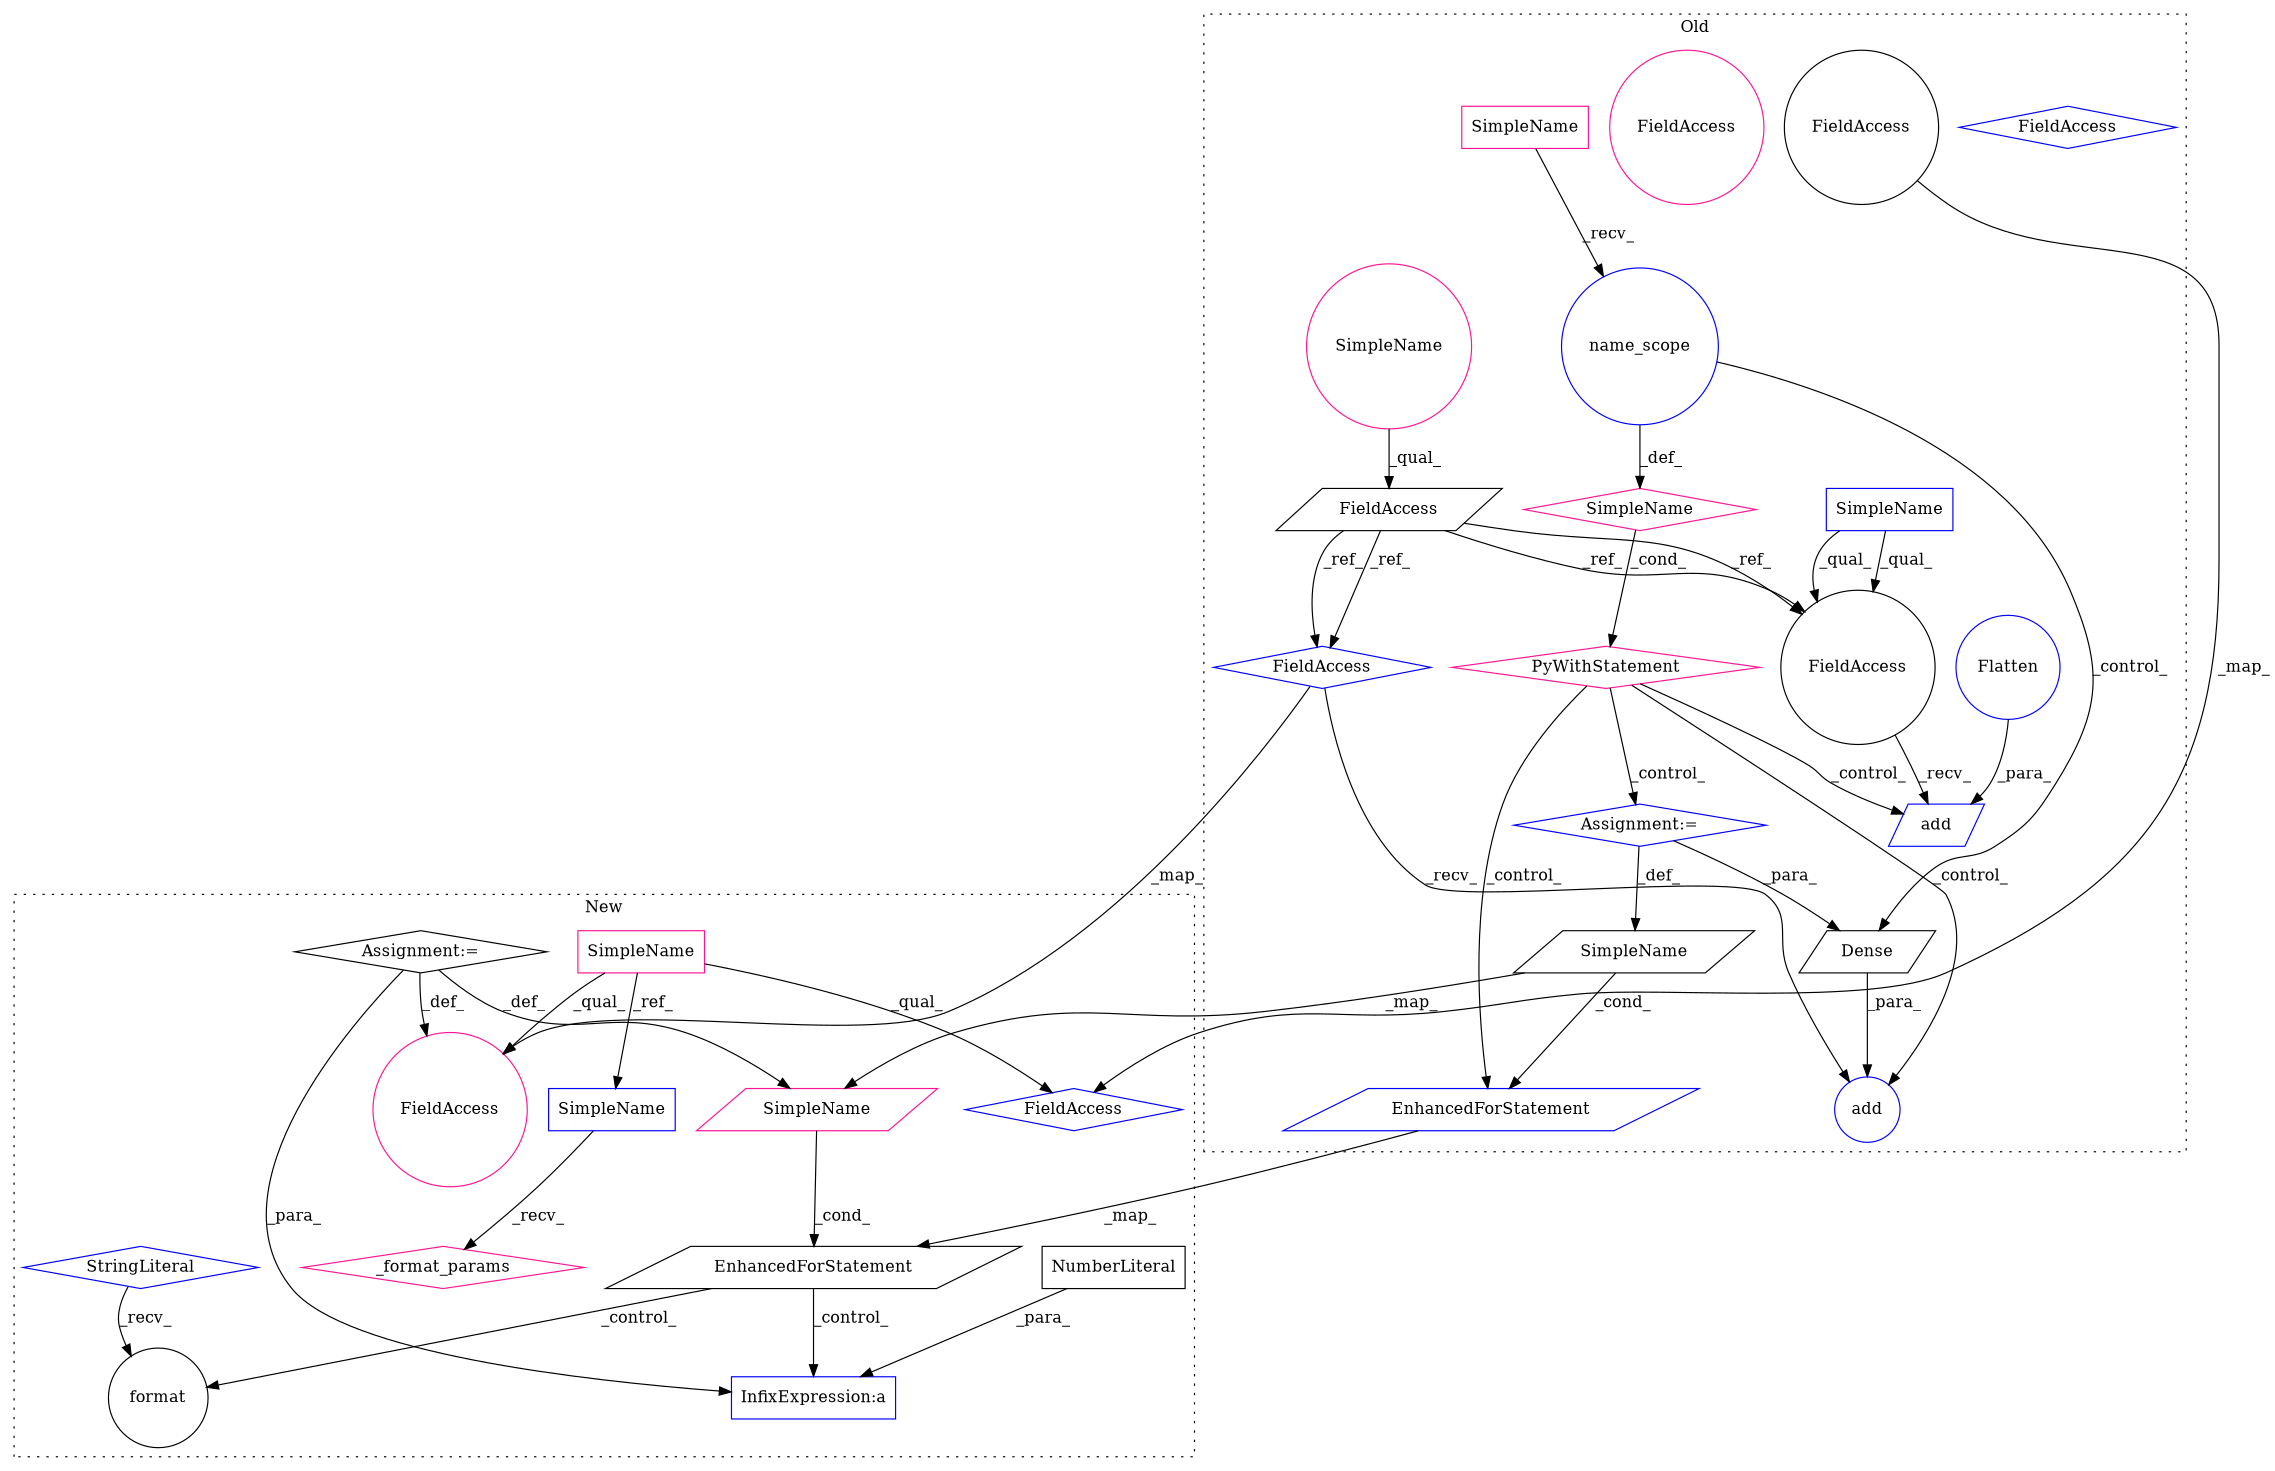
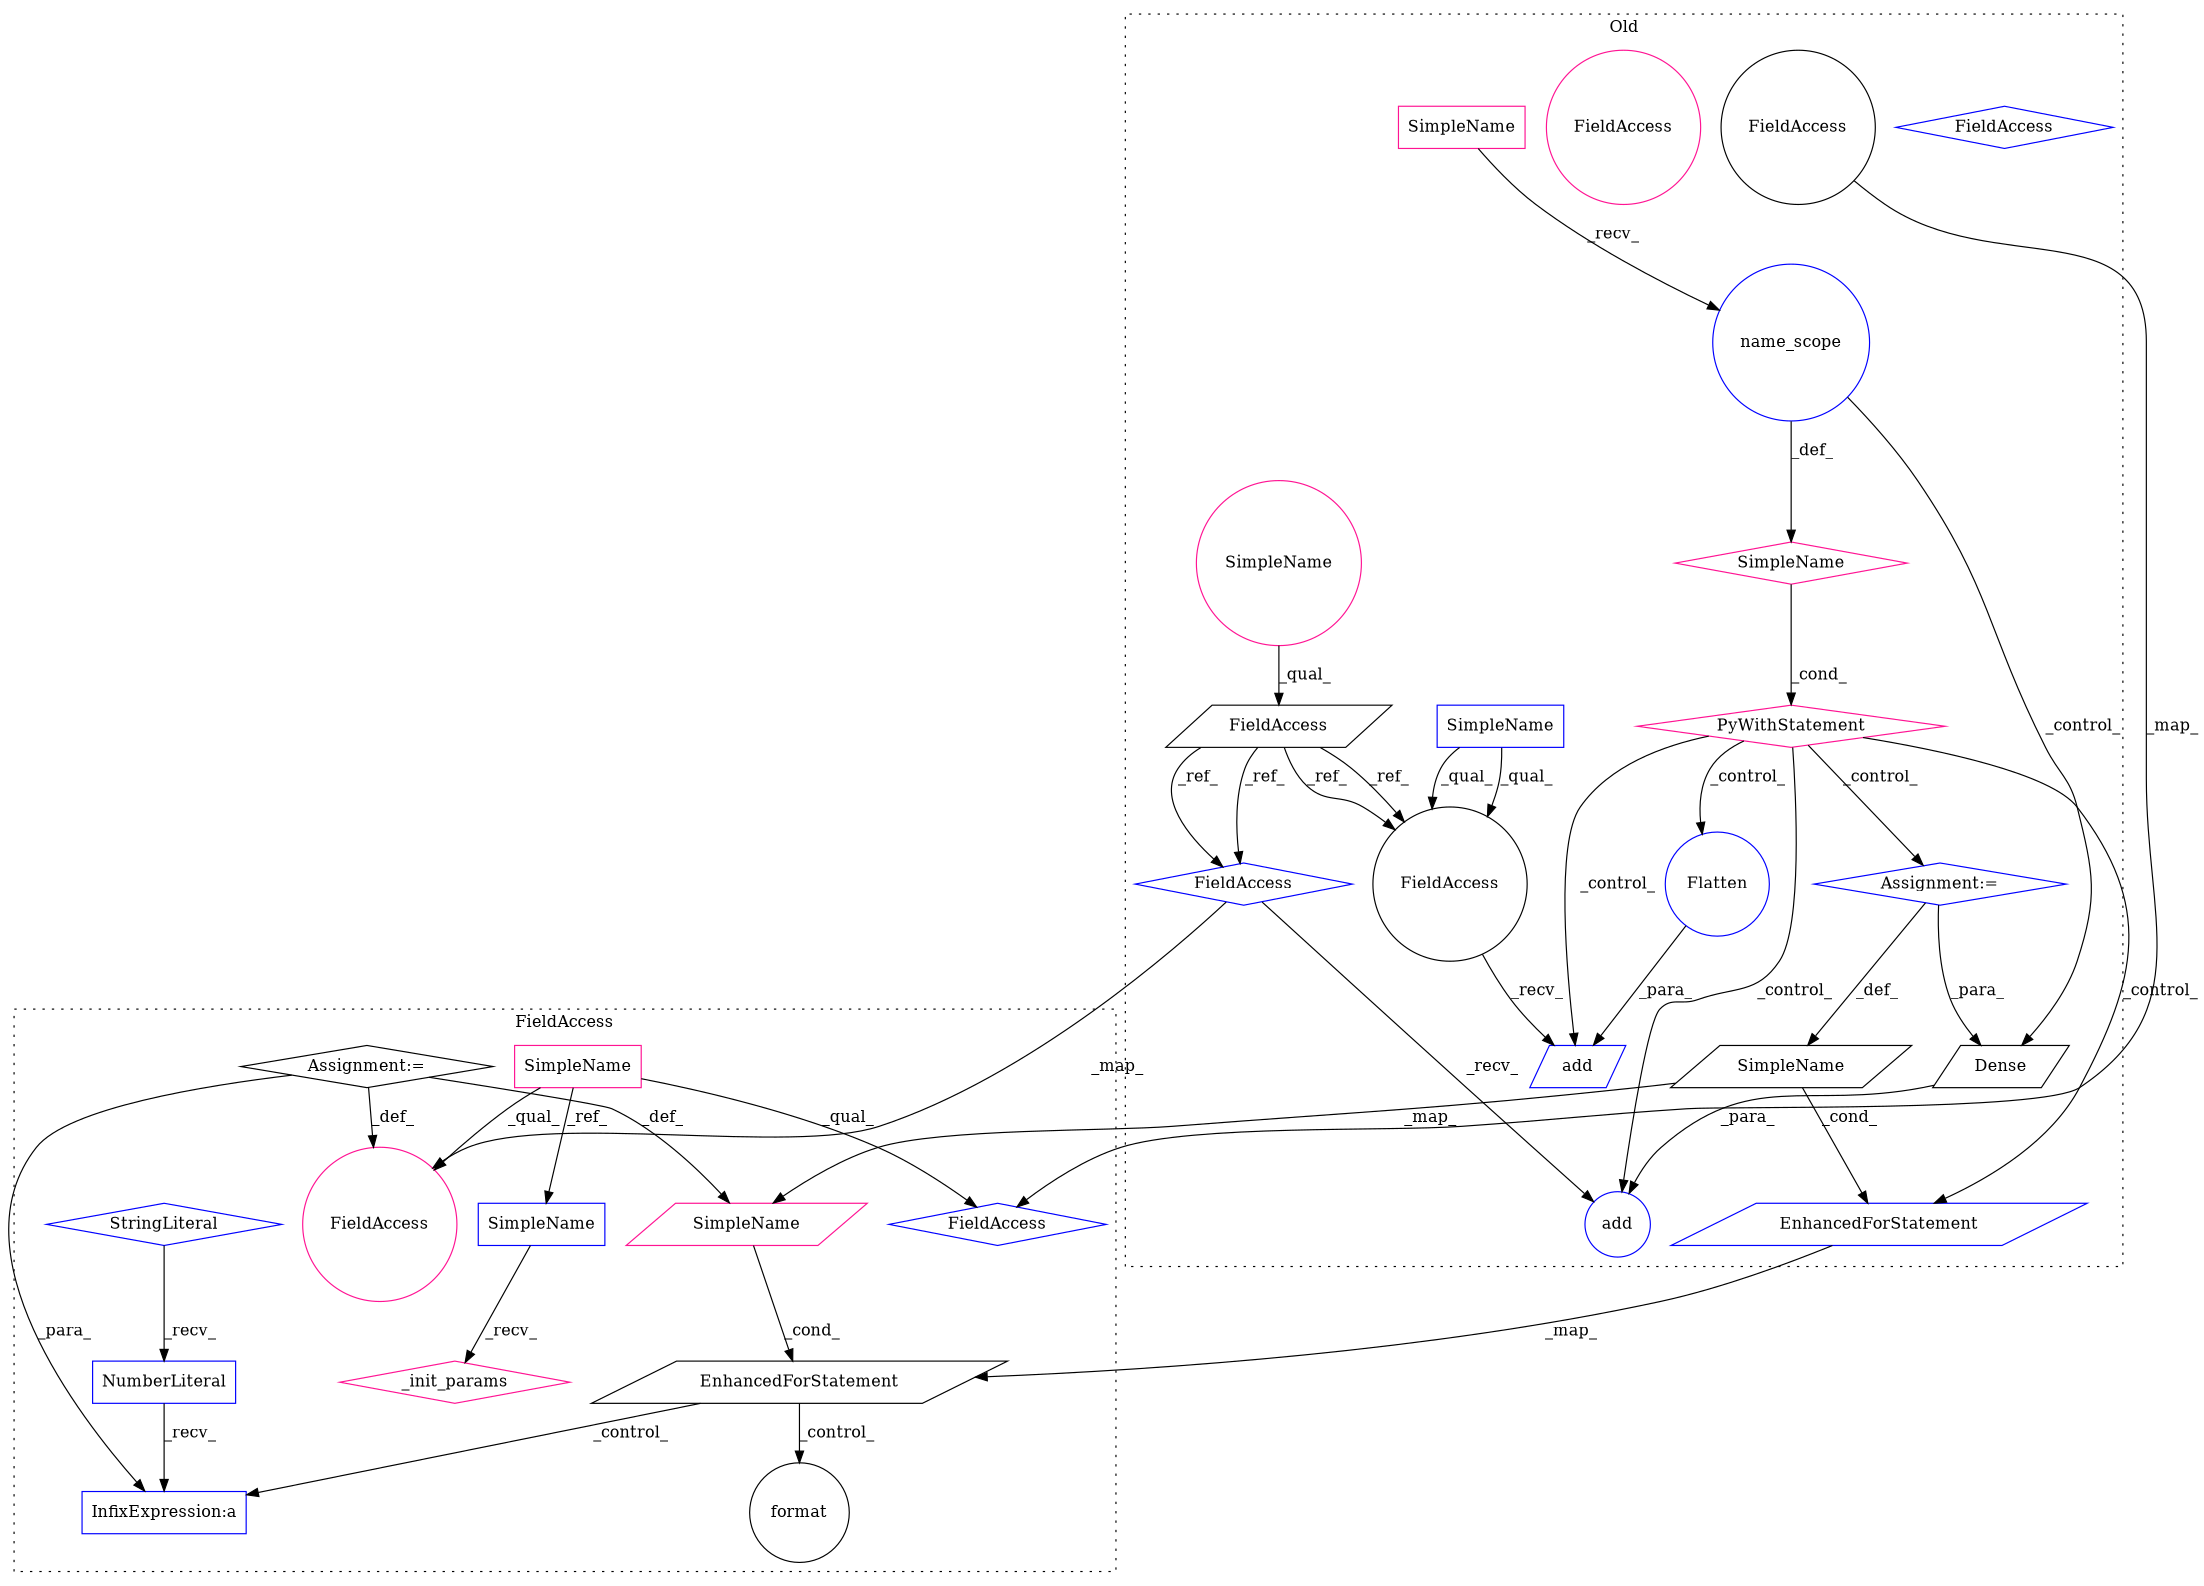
edge "PyWithStatement" -> "Flatten": added, label "_control_"
cluster "New": label "New" -> "FieldAccess"
node "_format_params": label "_format_params" -> "_init_params"
node "NumberLiteral": color black -> blue
edge "StringLiteral" -> "format": now "StringLiteral" -> "NumberLiteral"
edge "NumberLiteral" -> "InfixExpression:a": label "_para_" -> "_recv_"
